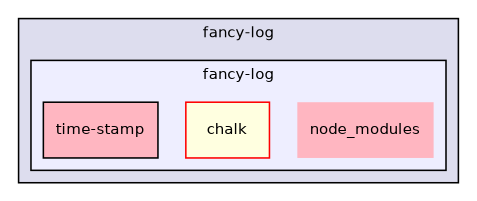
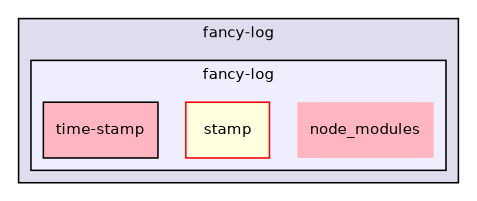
node "chalk": label "chalk" -> "stamp"
